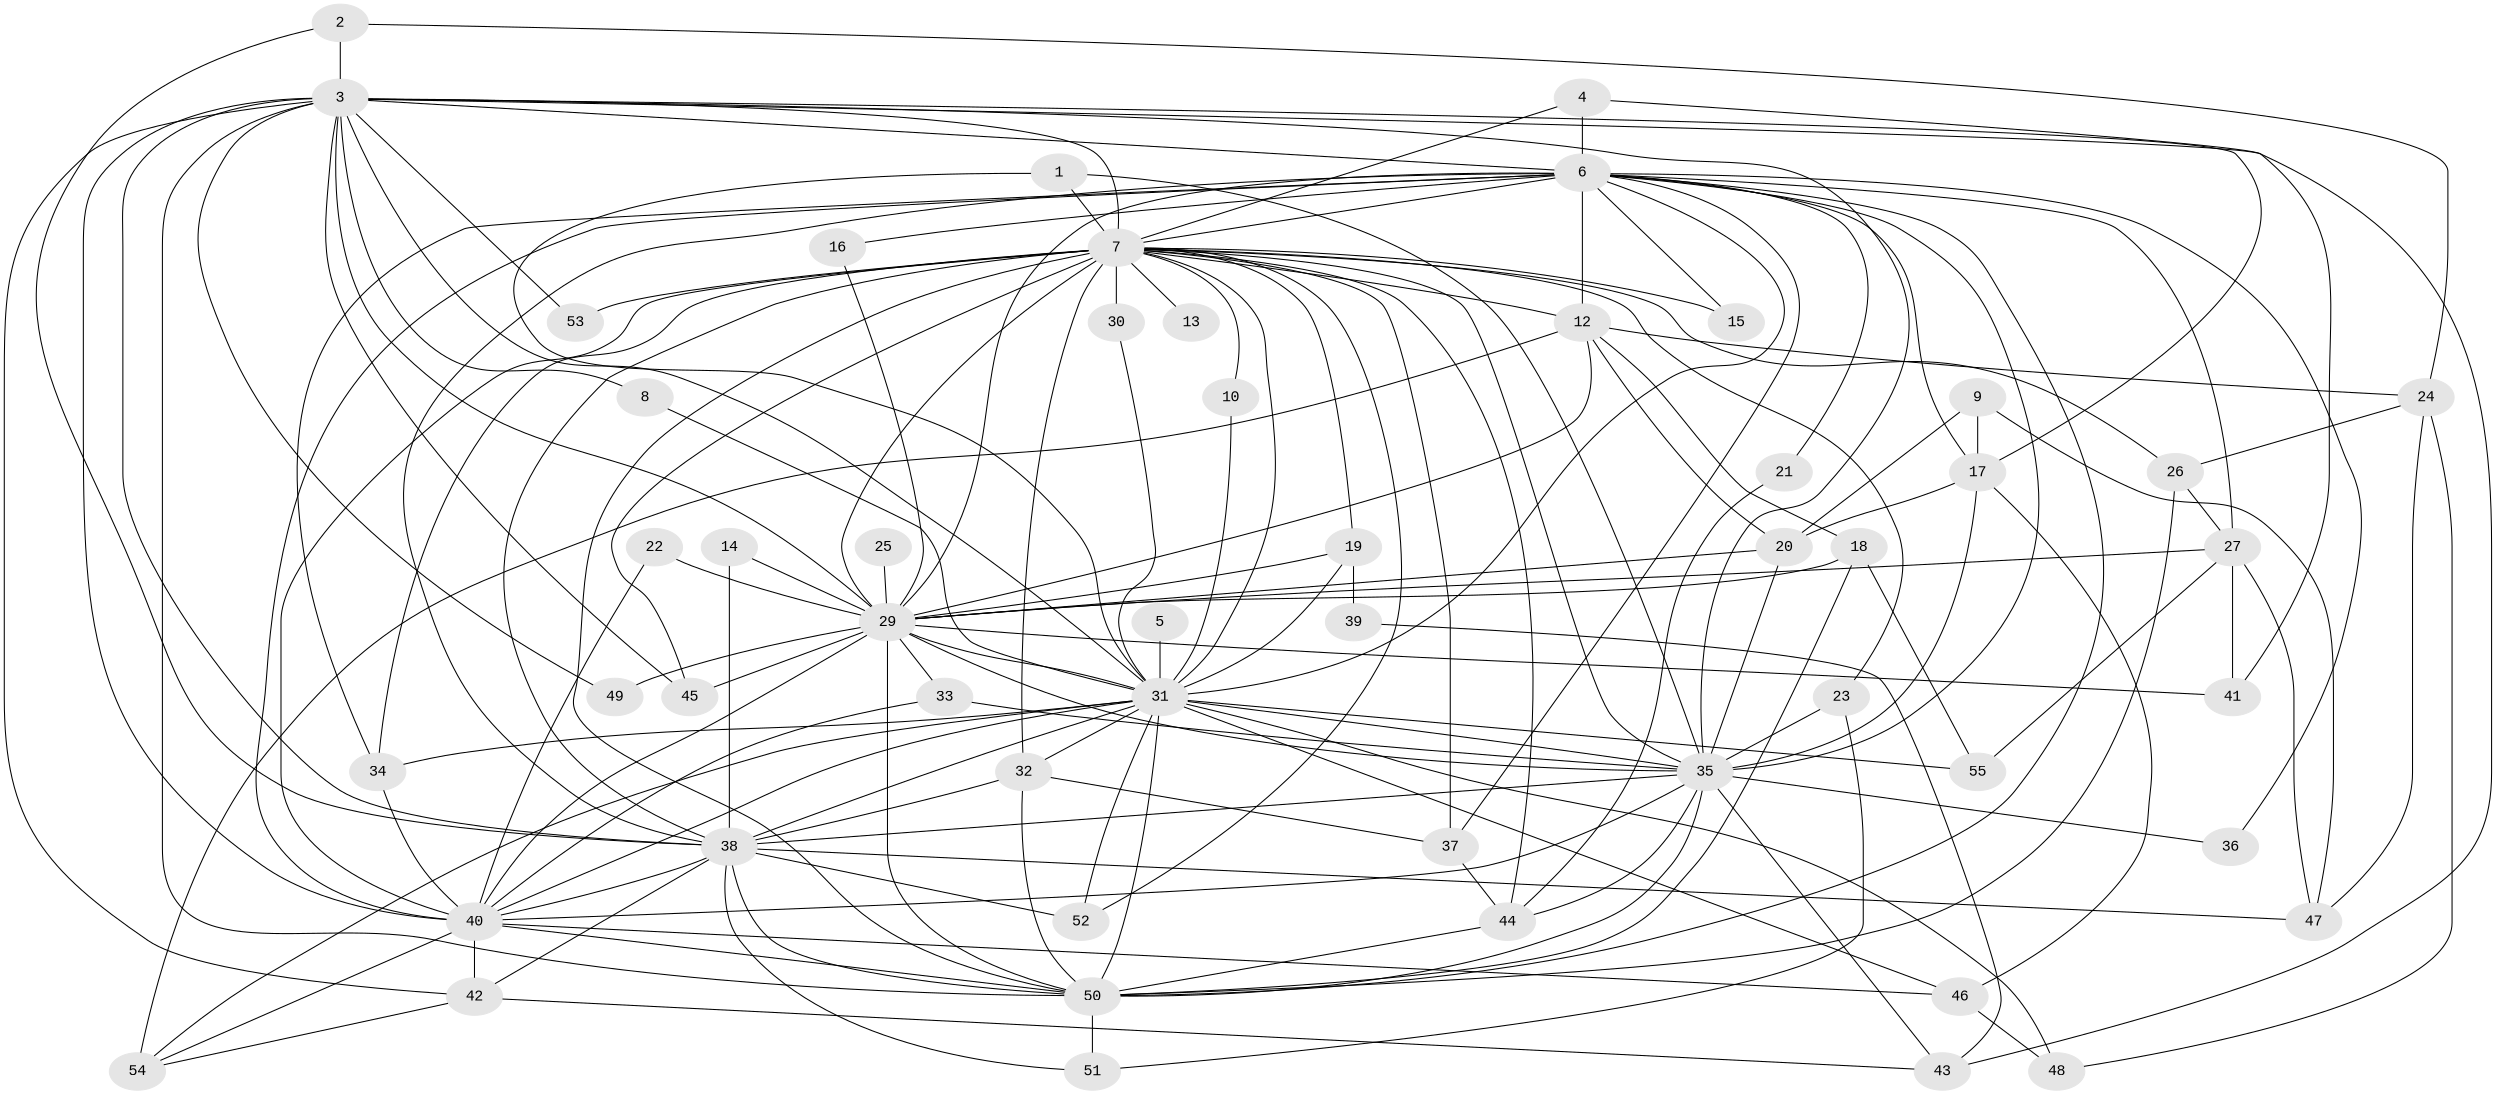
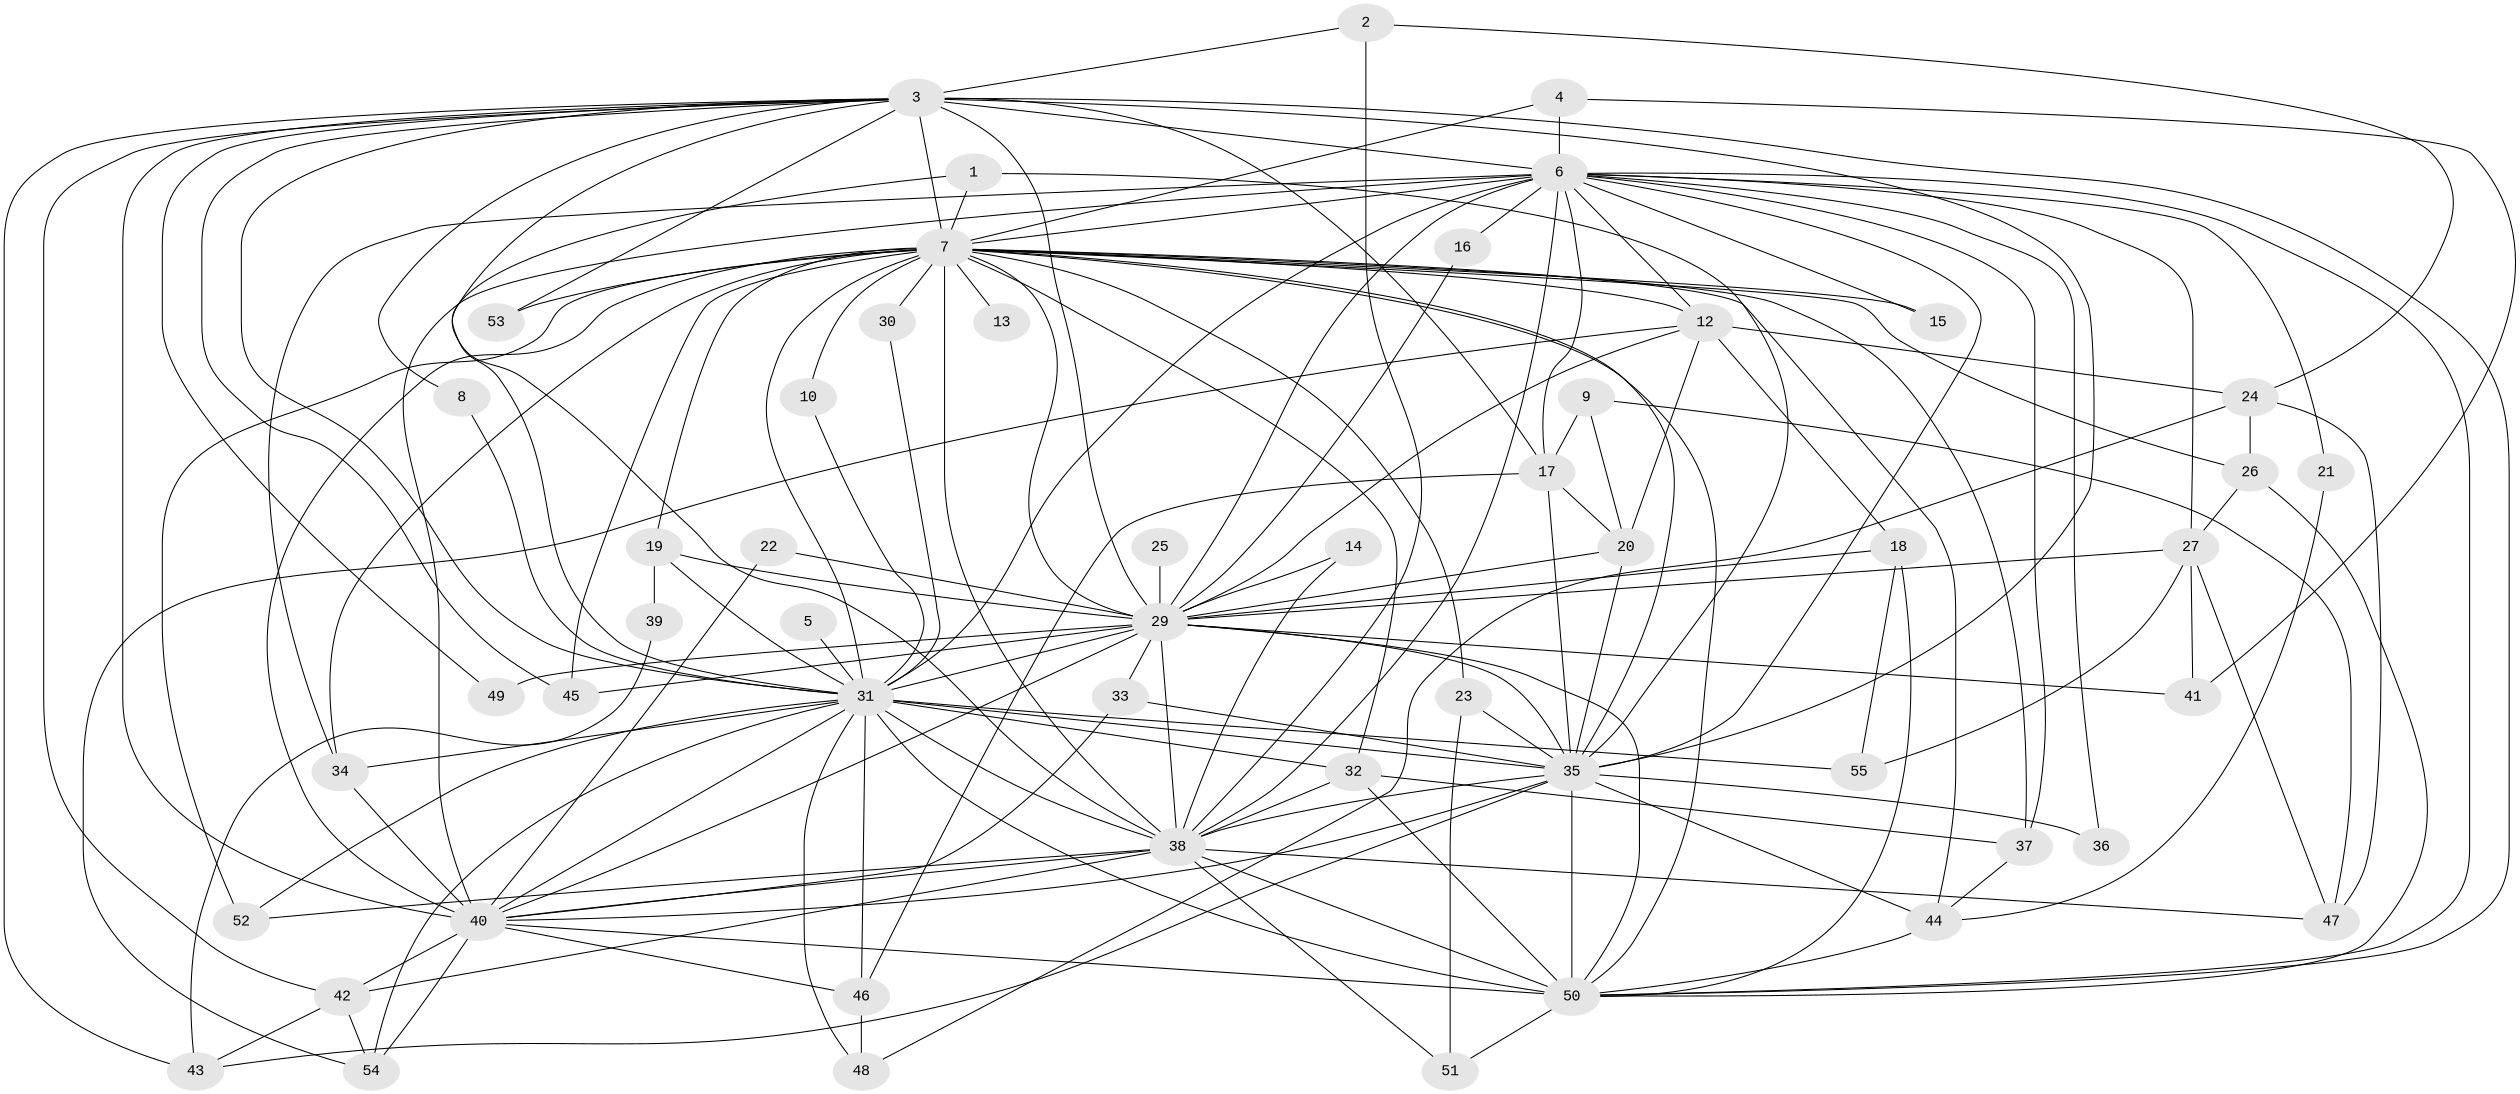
edge "29" -- "38": added
